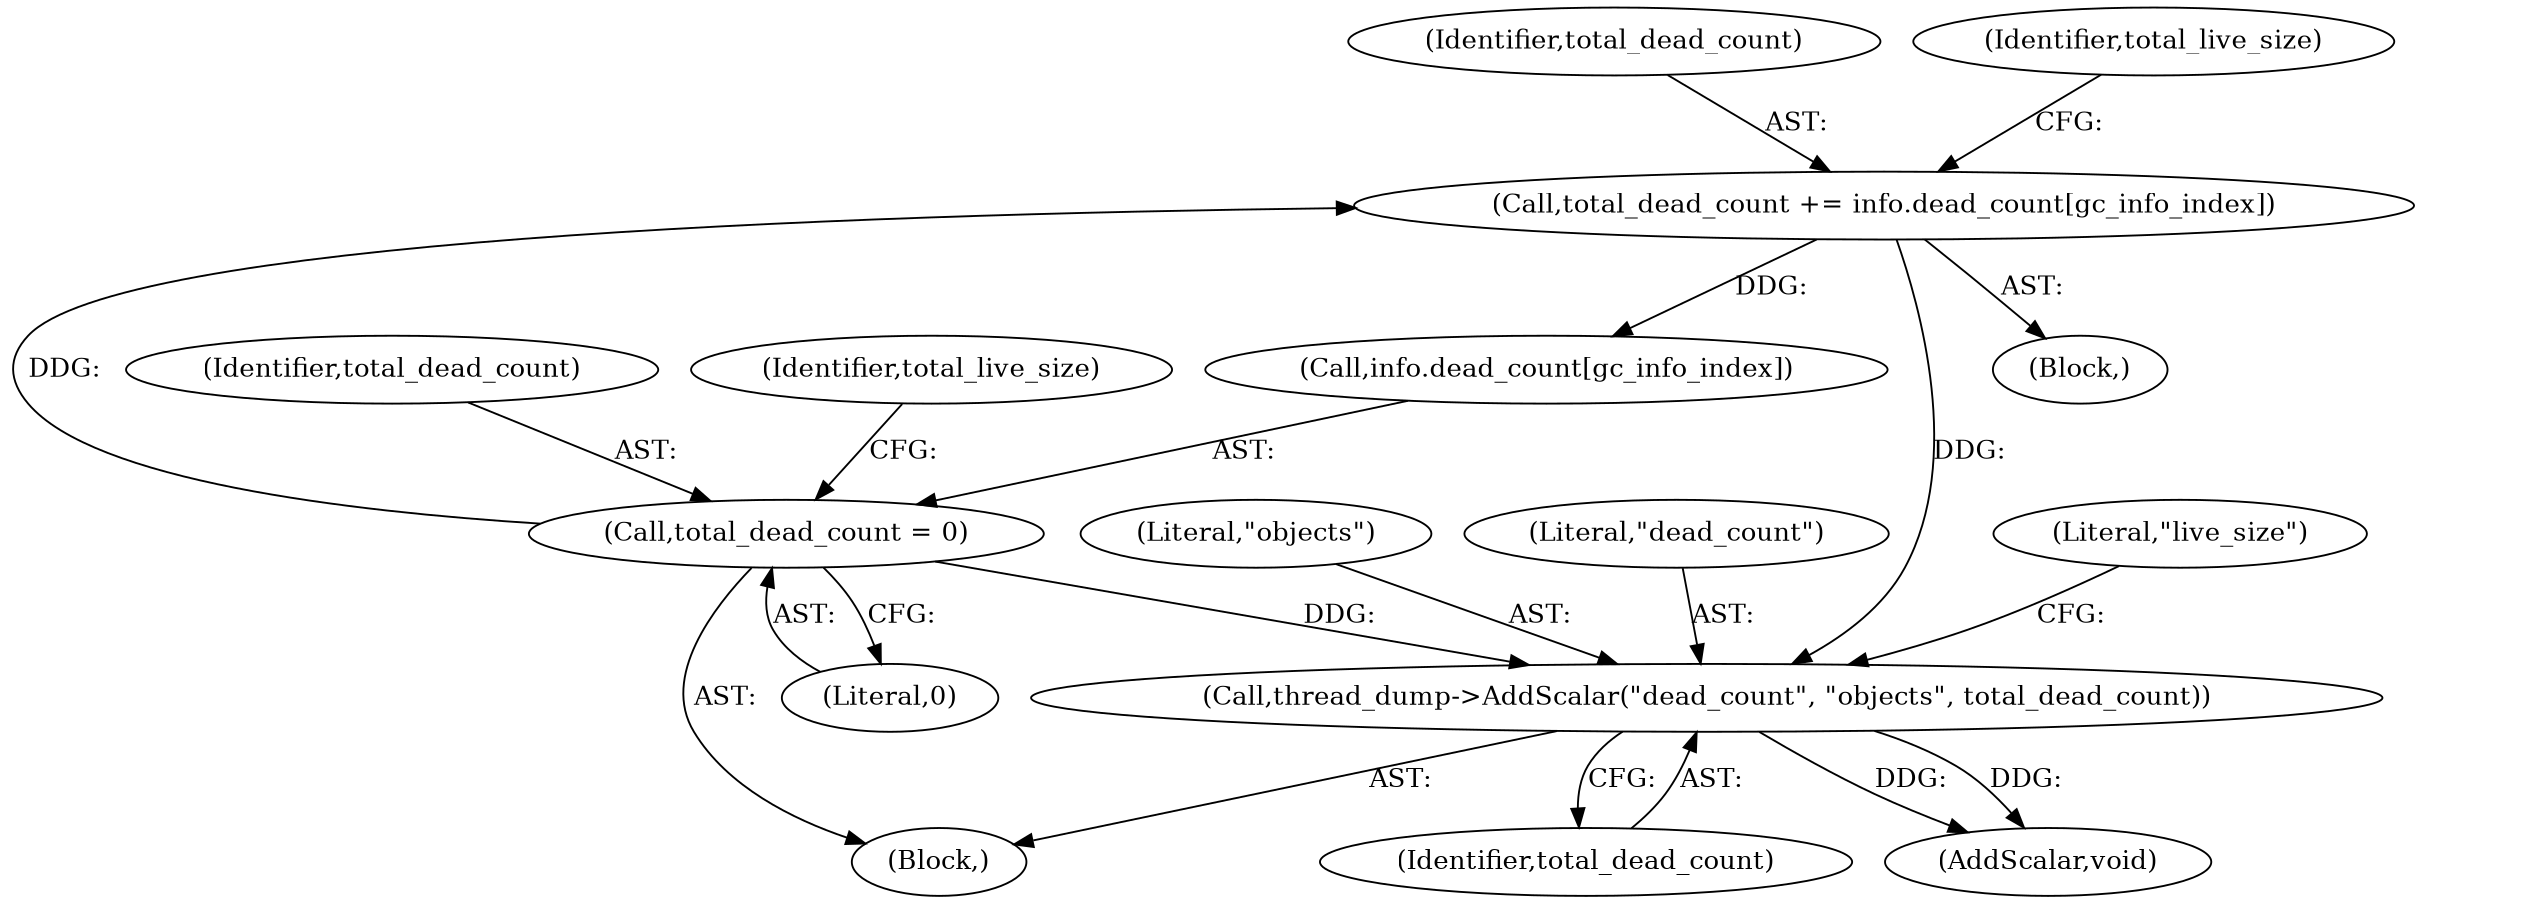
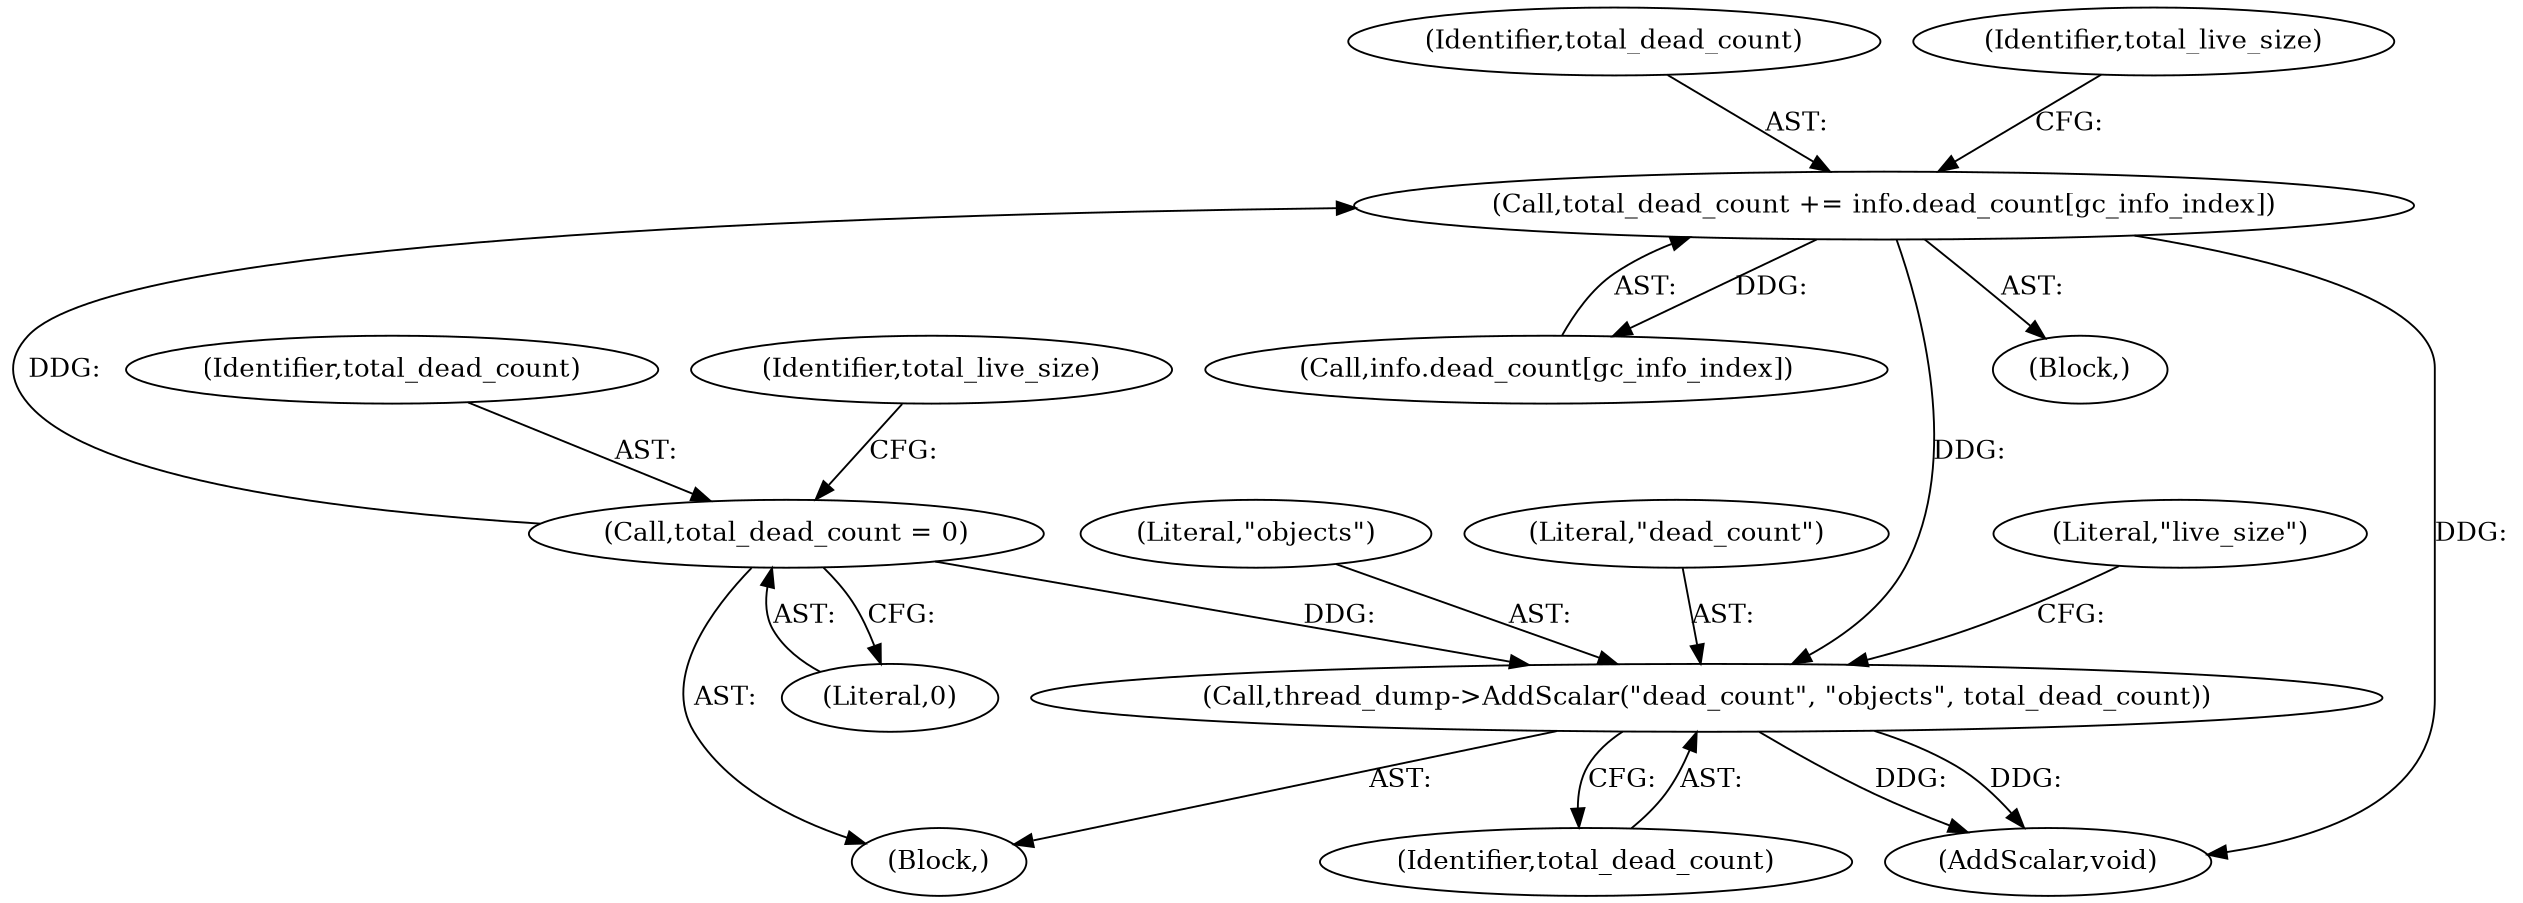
edge "(Call,info.dead_count[gc_info_index])" -> "(Call,total_dead_count = 0)": now "(Call,info.dead_count[gc_info_index])" -> "(Call,total_dead_count += info.dead_count[gc_info_index])"
edge "(Call,total_dead_count += info.dead_count[gc_info_index])" -> "(AddScalar,void)": added, label "DDG:"
